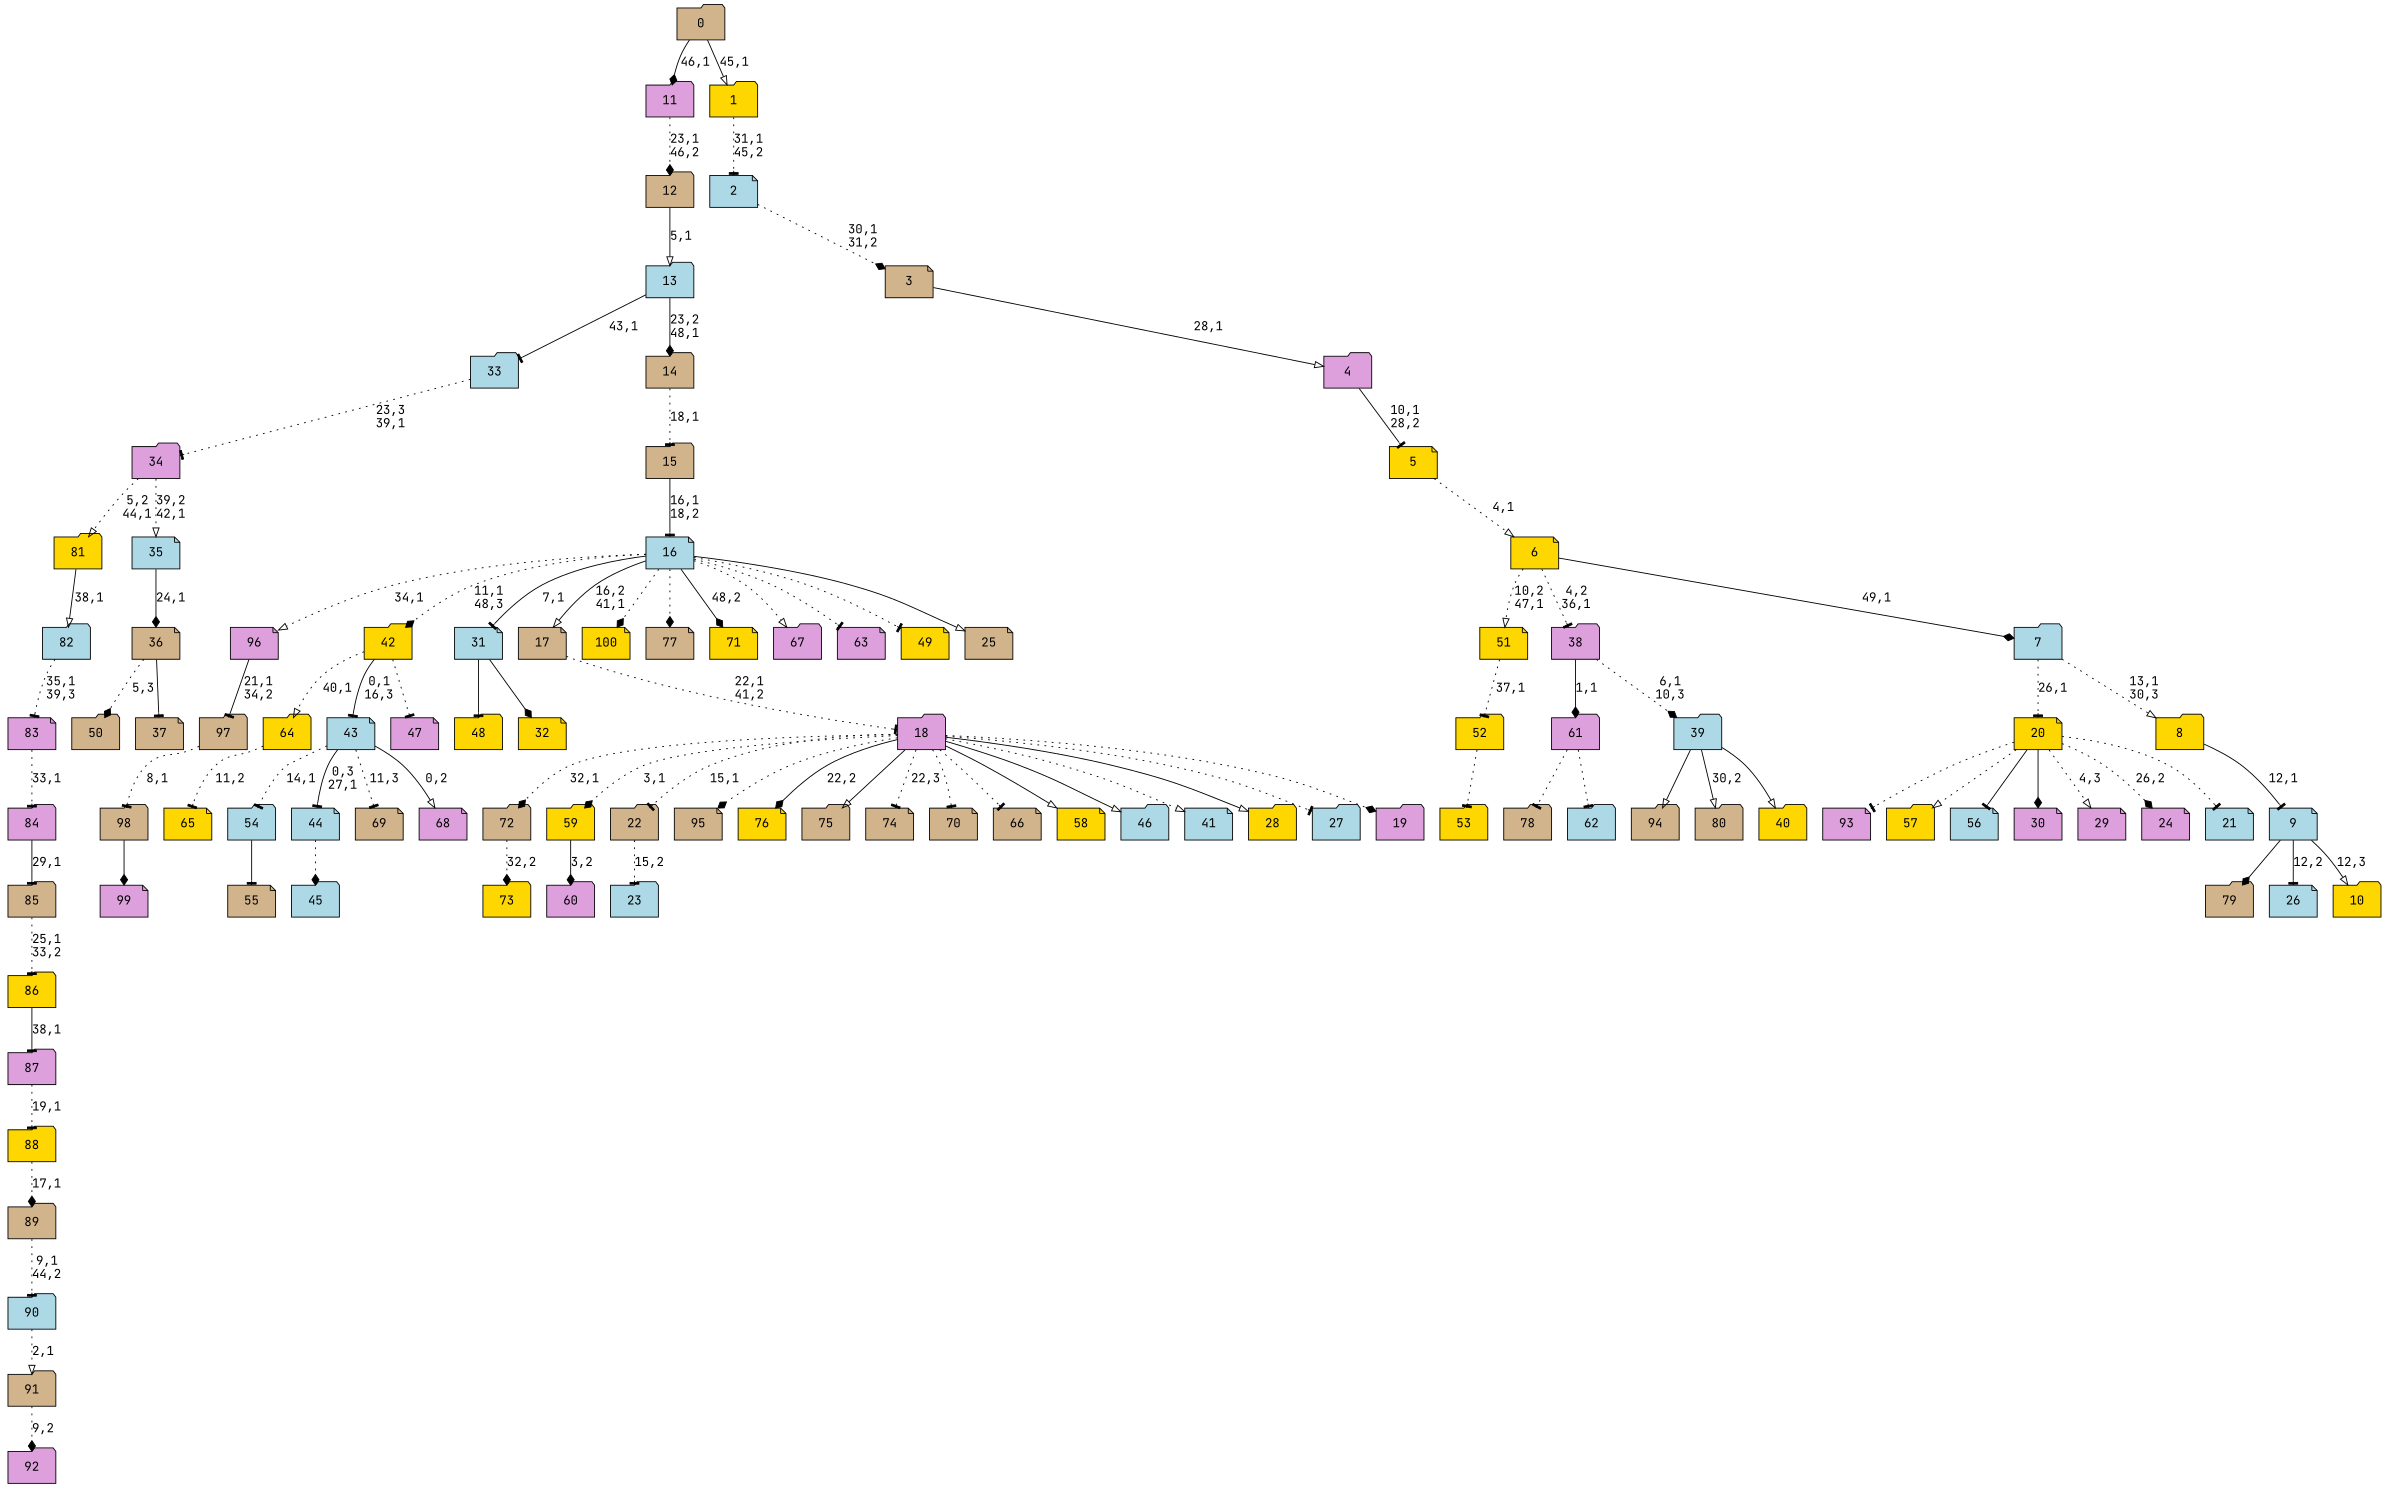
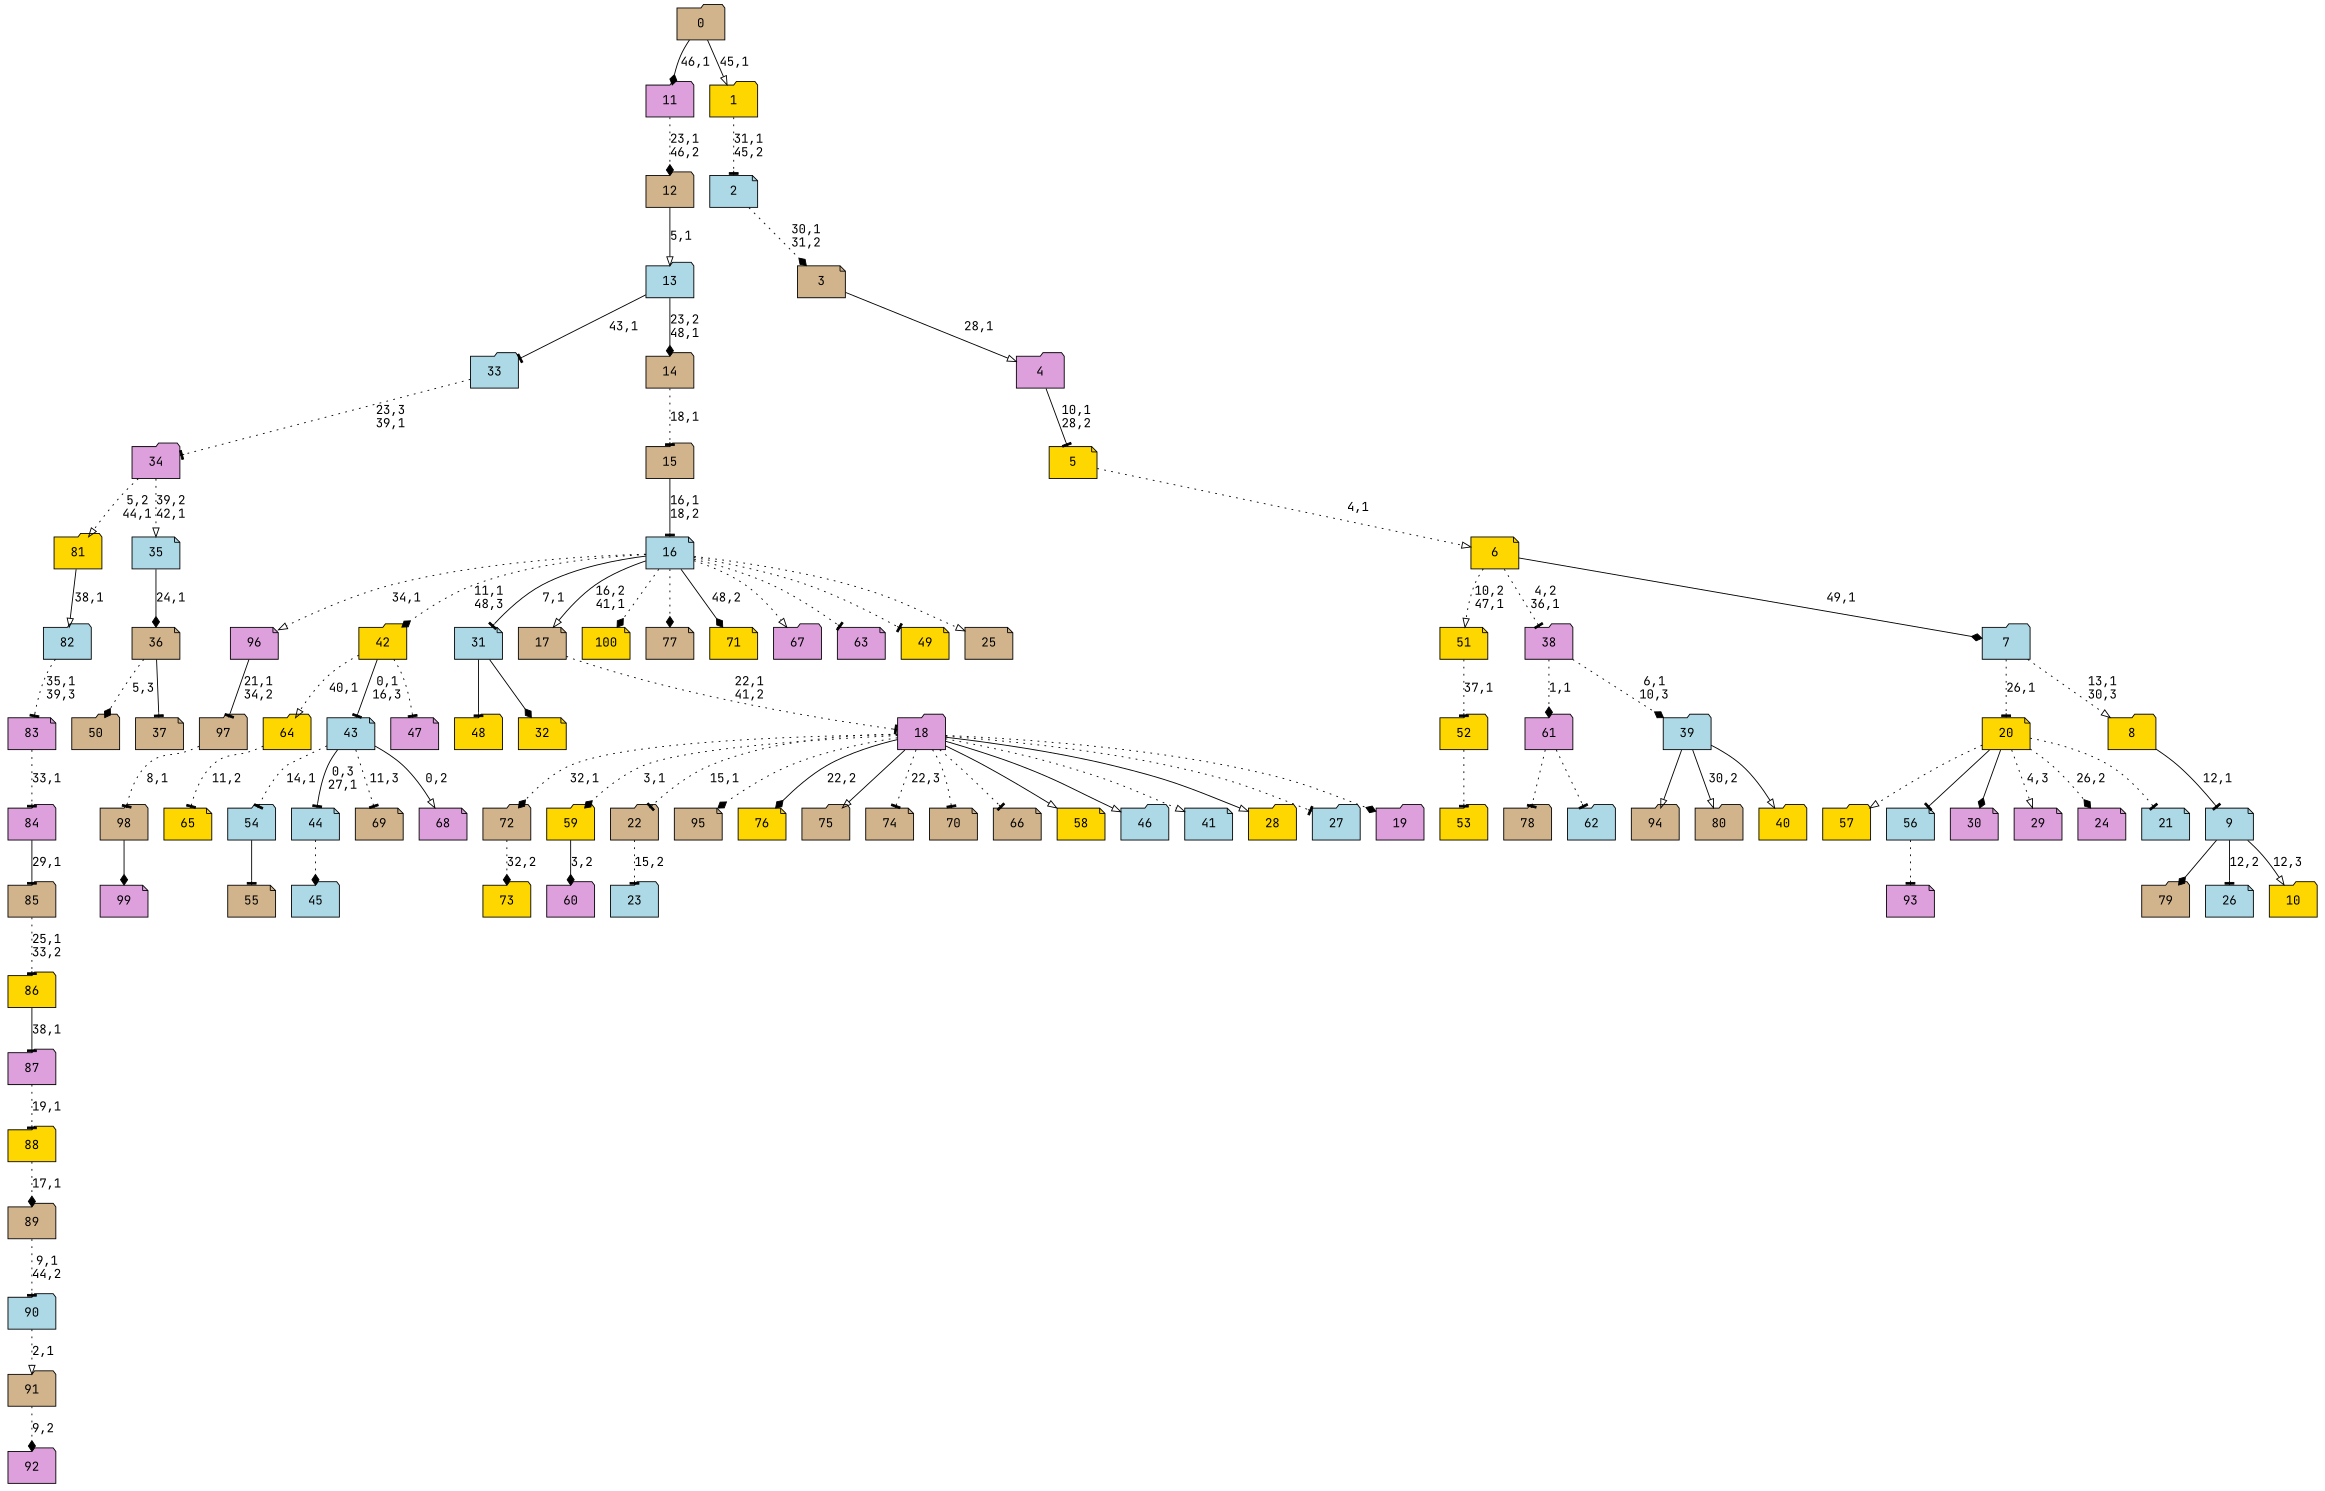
edge "16" -> "25": style solid -> dotted
edge "38" -> "61": style solid -> dotted
edge "20" -> "93": now "56" -> "93"
